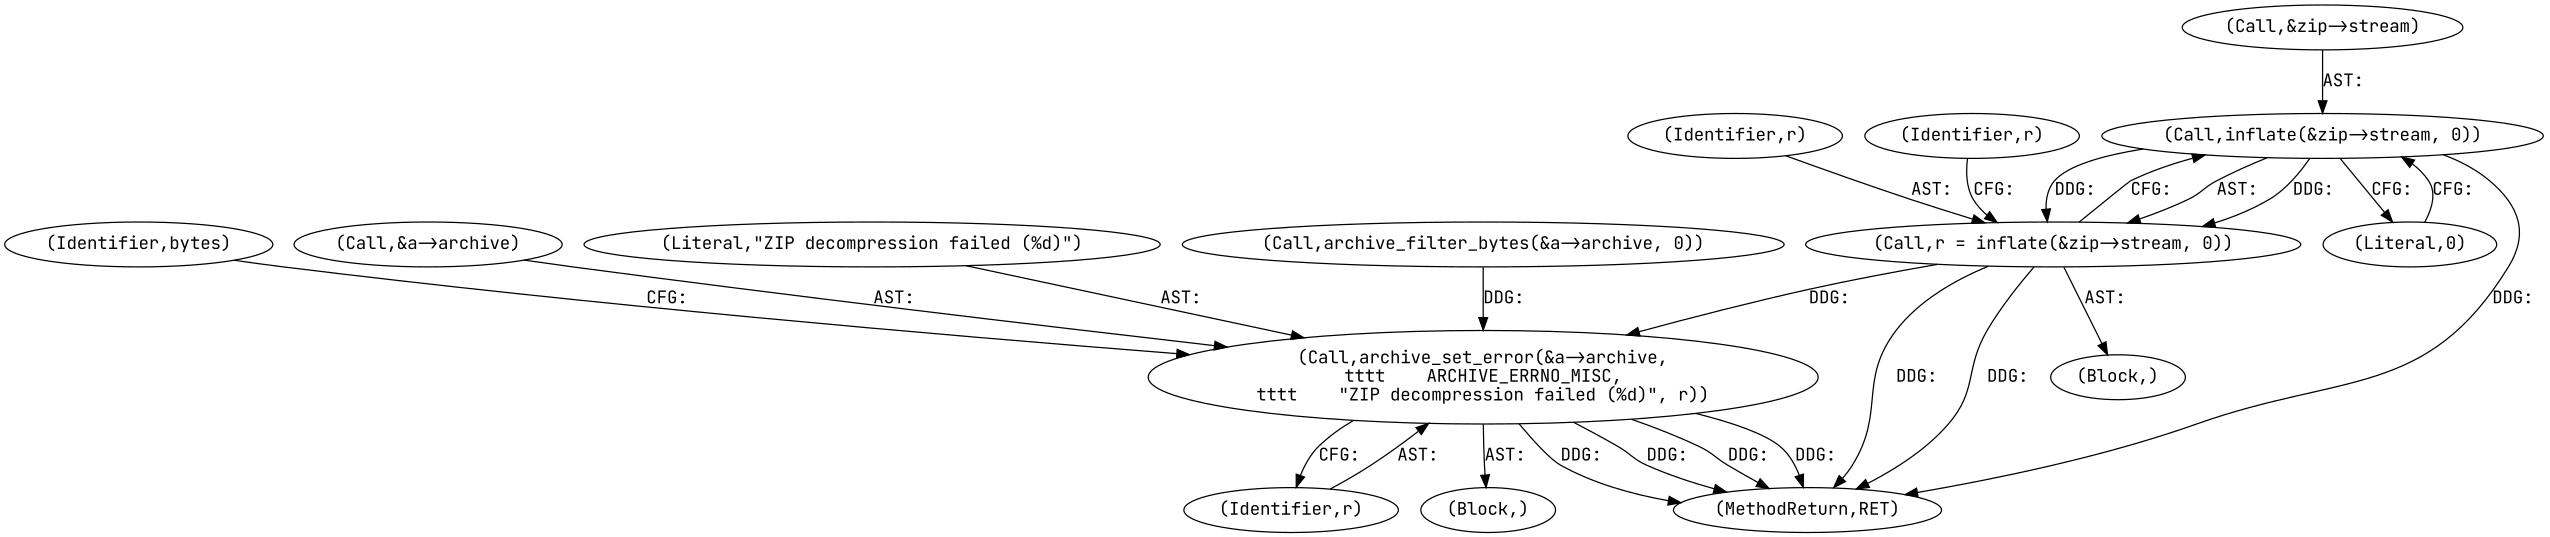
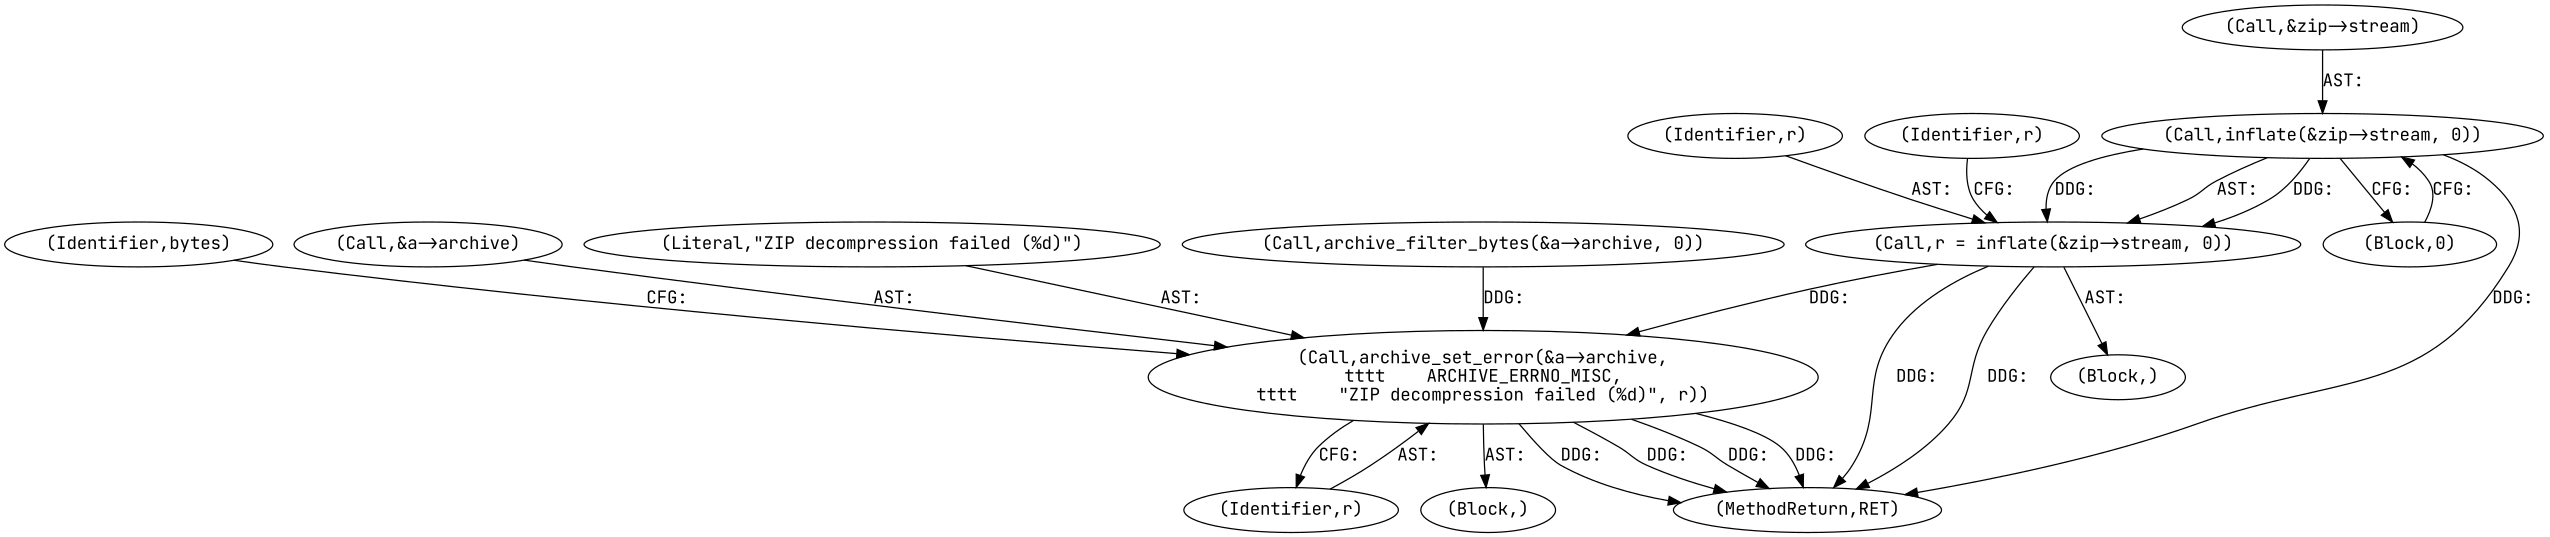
edge "(Call,r = inflate(&zip->stream, 0))" -> "(Call,inflate(&zip->stream, 0))": removed, label "CFG:"
node "(Literal,0)": label "(Literal,0)" -> "(Block,0)"
